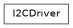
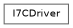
node "I2CDriver": label "I2CDriver" -> "I7CDriver"
